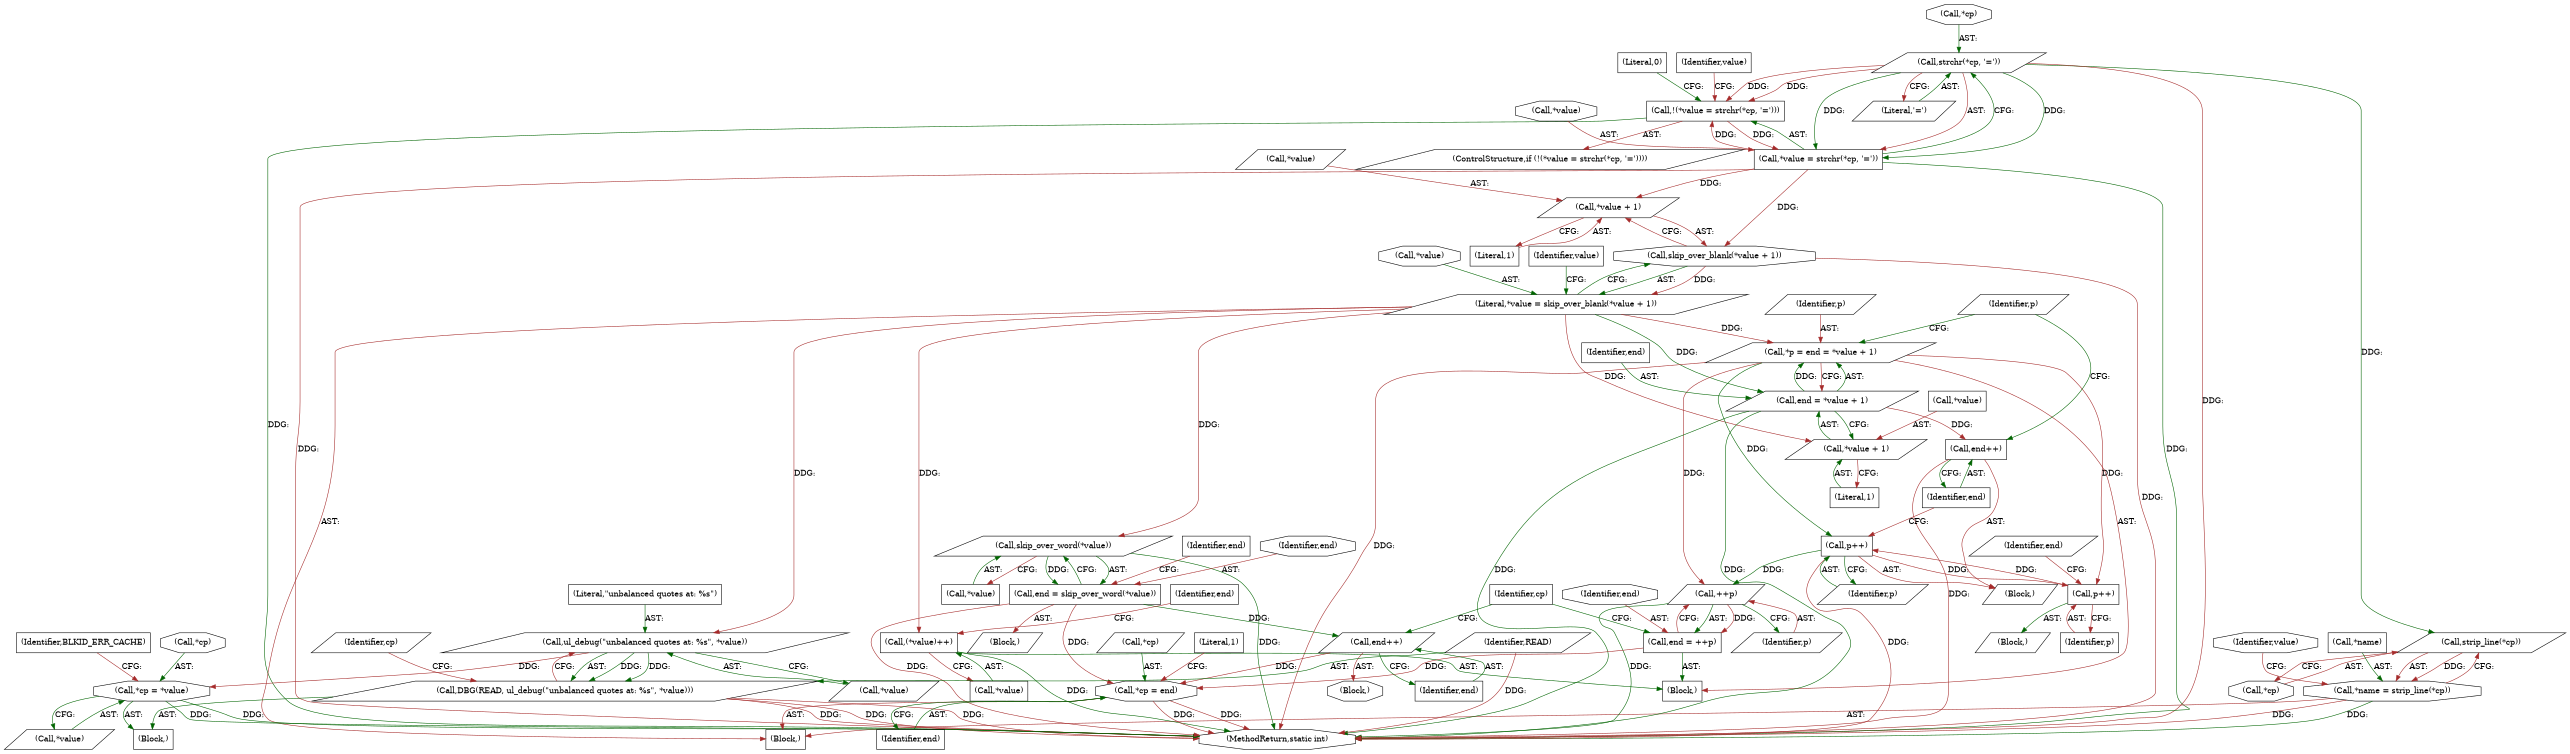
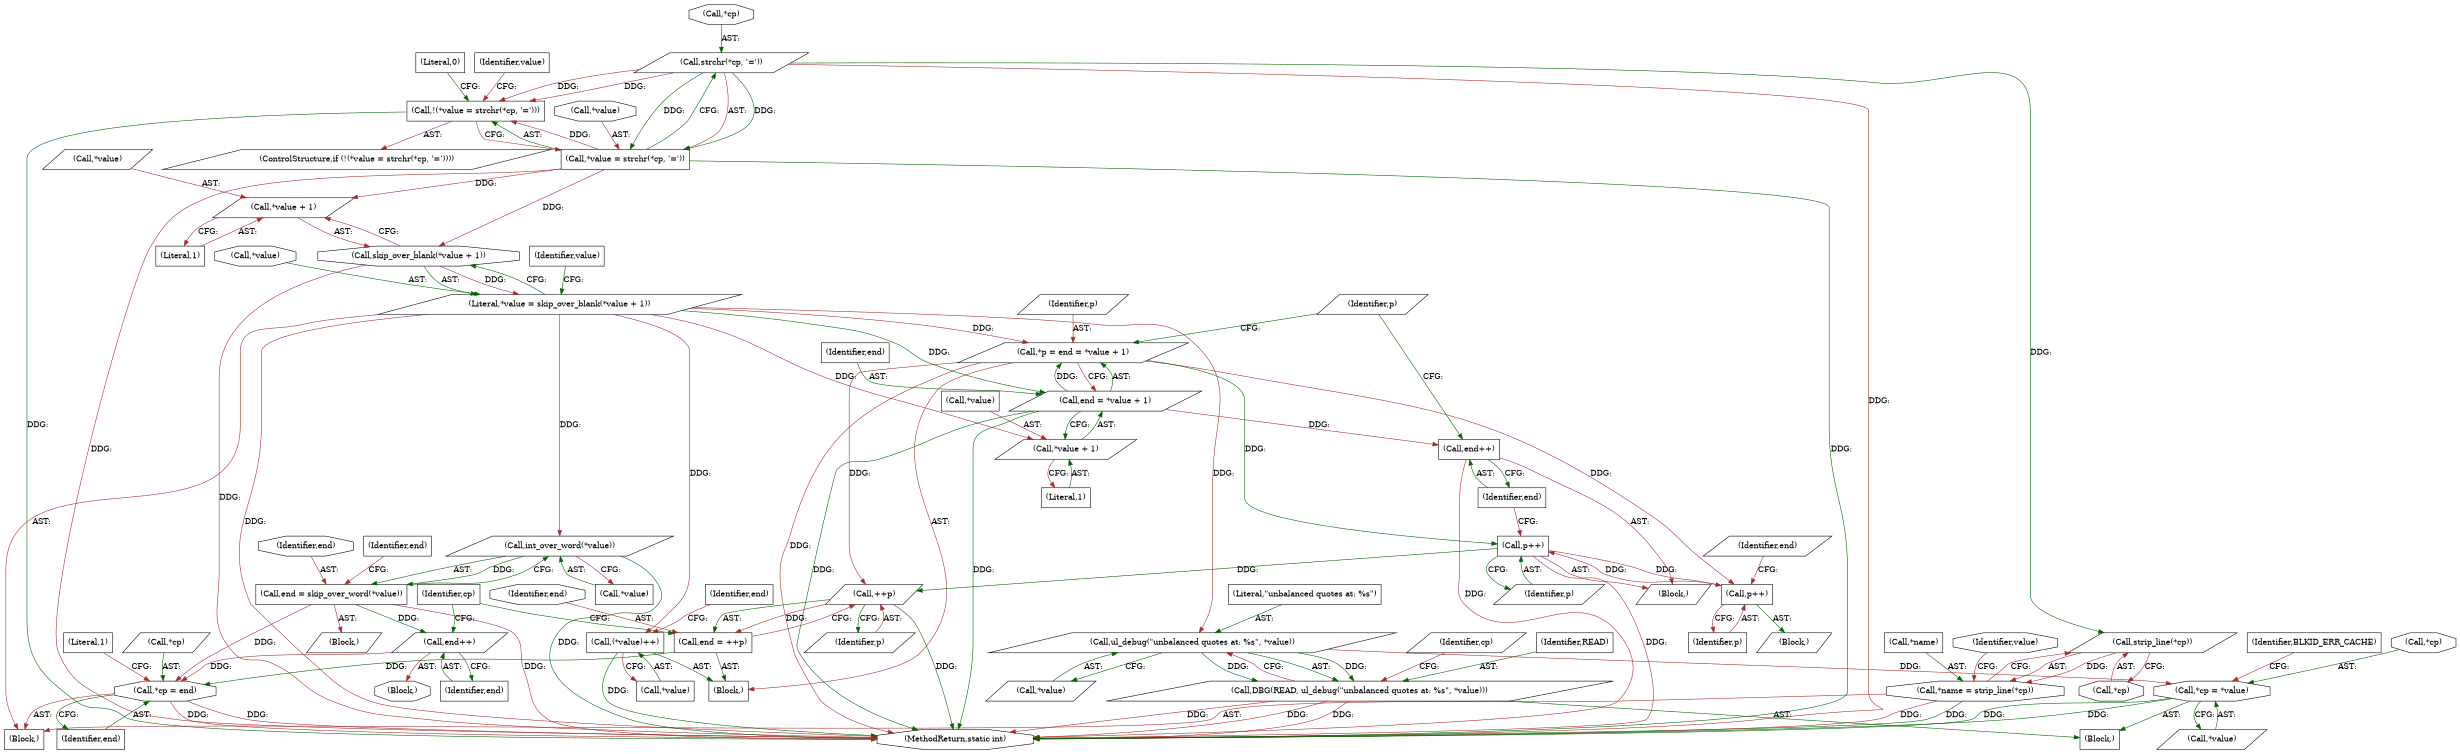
node "(Literal,'=')": removed
edge "(Call,!(*value = strchr(*cp, '=')))" -> "(Call,*value = strchr(*cp, '='))": label "DDG: " -> "CFG: "
node "(Call,skip_over_word(*value))": label "(Call,skip_over_word(*value))" -> "(Call,int_over_word(*value))"
node "(Identifier,READ)": shape parallelogram -> box
edge "(Call,end = ++p)" -> "(Call,*cp = end)": color brown -> darkgreen
edge "(Identifier,READ)" -> "(MethodReturn,static int)": now "(Literal,*value = skip_over_blank(*value + 1))" -> "(MethodReturn,static int)"
